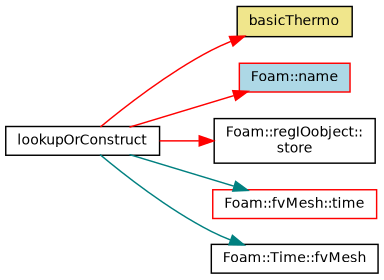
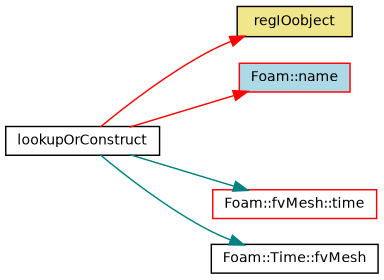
node "basicThermo": label "basicThermo" -> "regIOobject"
node "Foam::regIOobject:: store": removed
